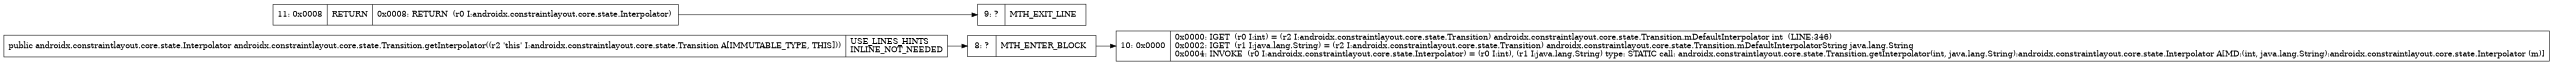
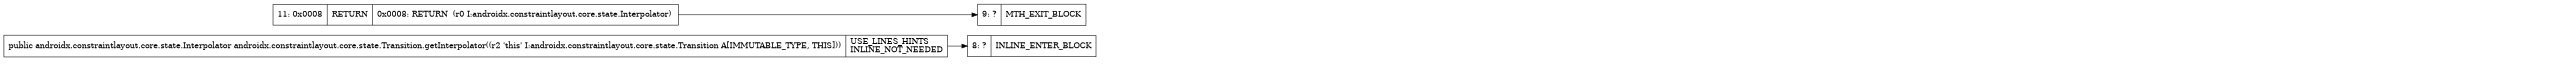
node "9: ?": text "MTH_EXIT_LINE" -> "MTH_EXIT_BLOCK"
node "8: ?": text "MTH_ENTER_BLOCK" -> "INLINE_ENTER_BLOCK"
node "10: 0x0000": removed
